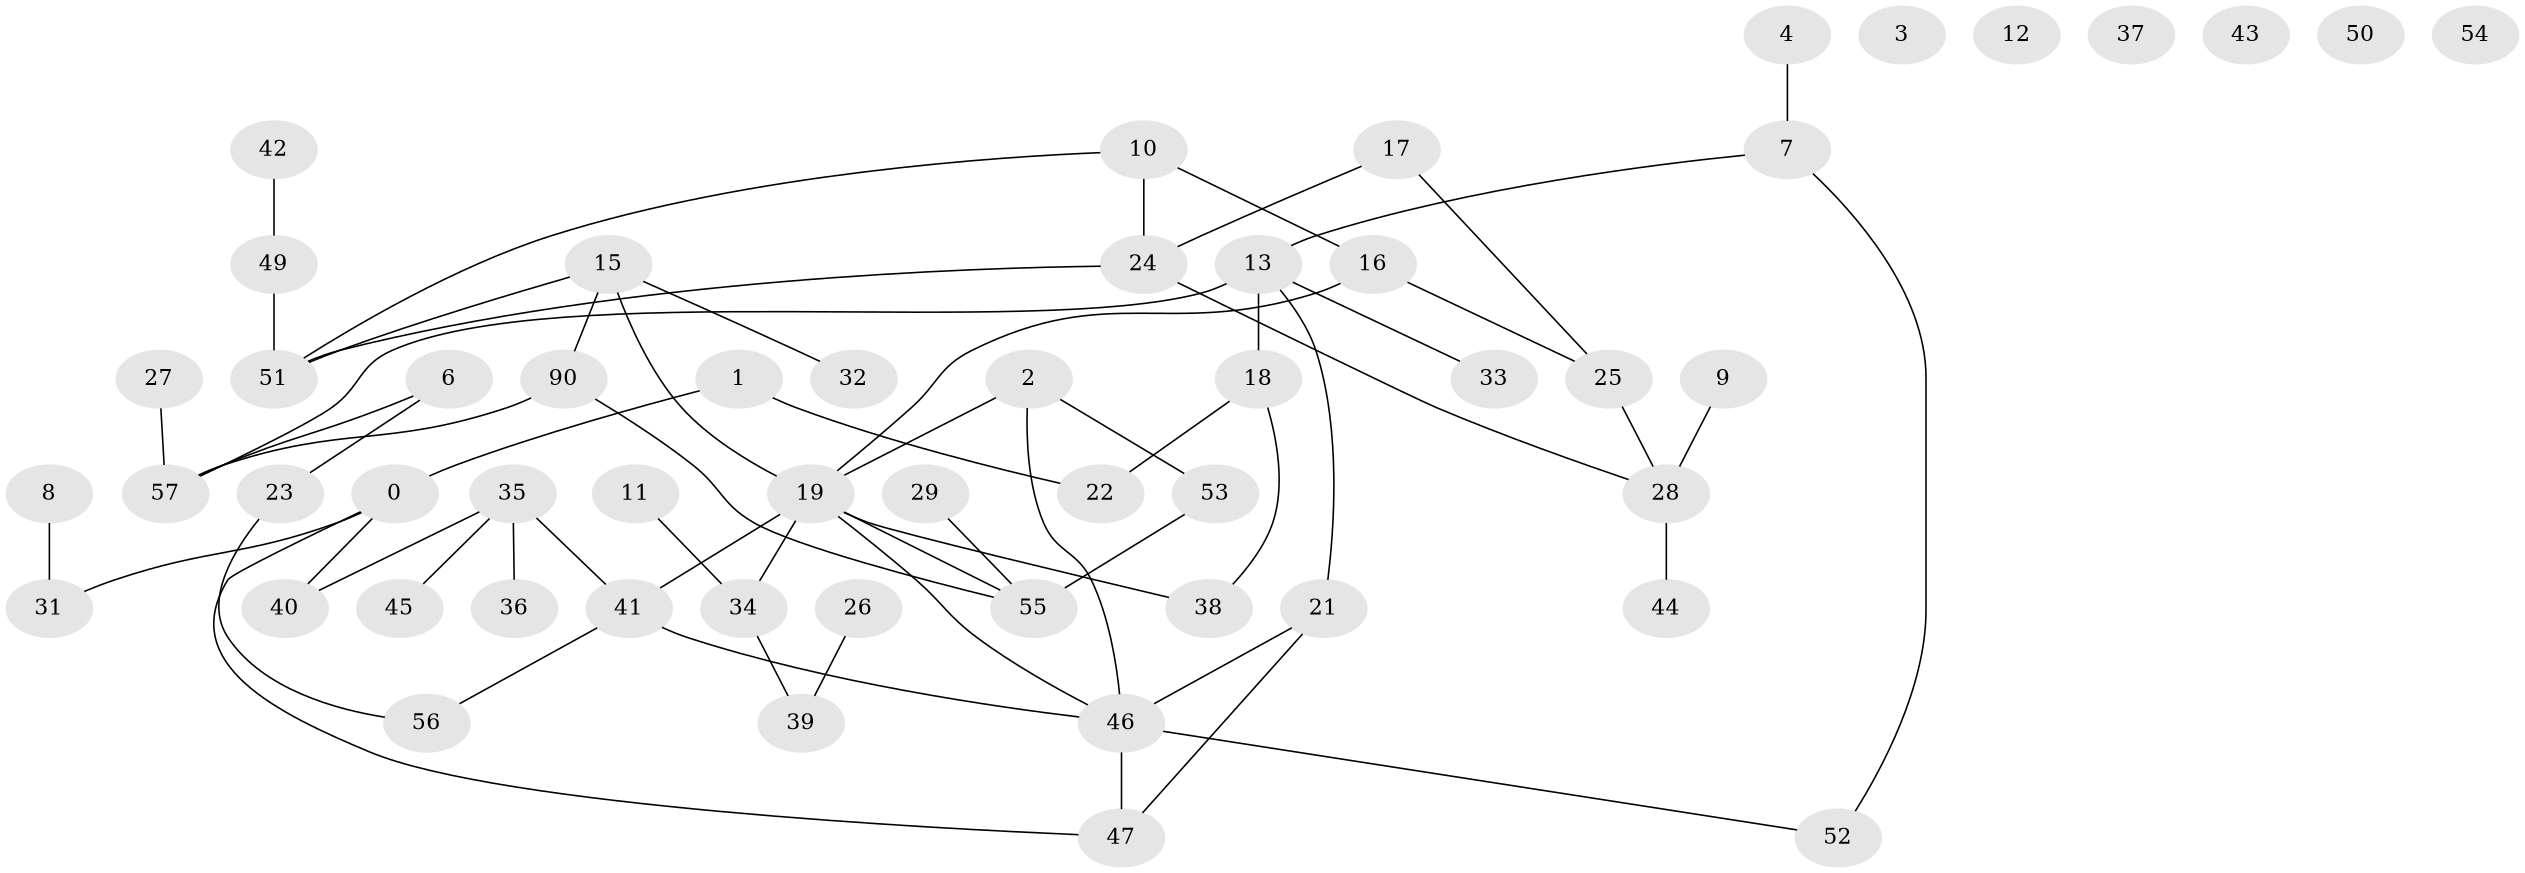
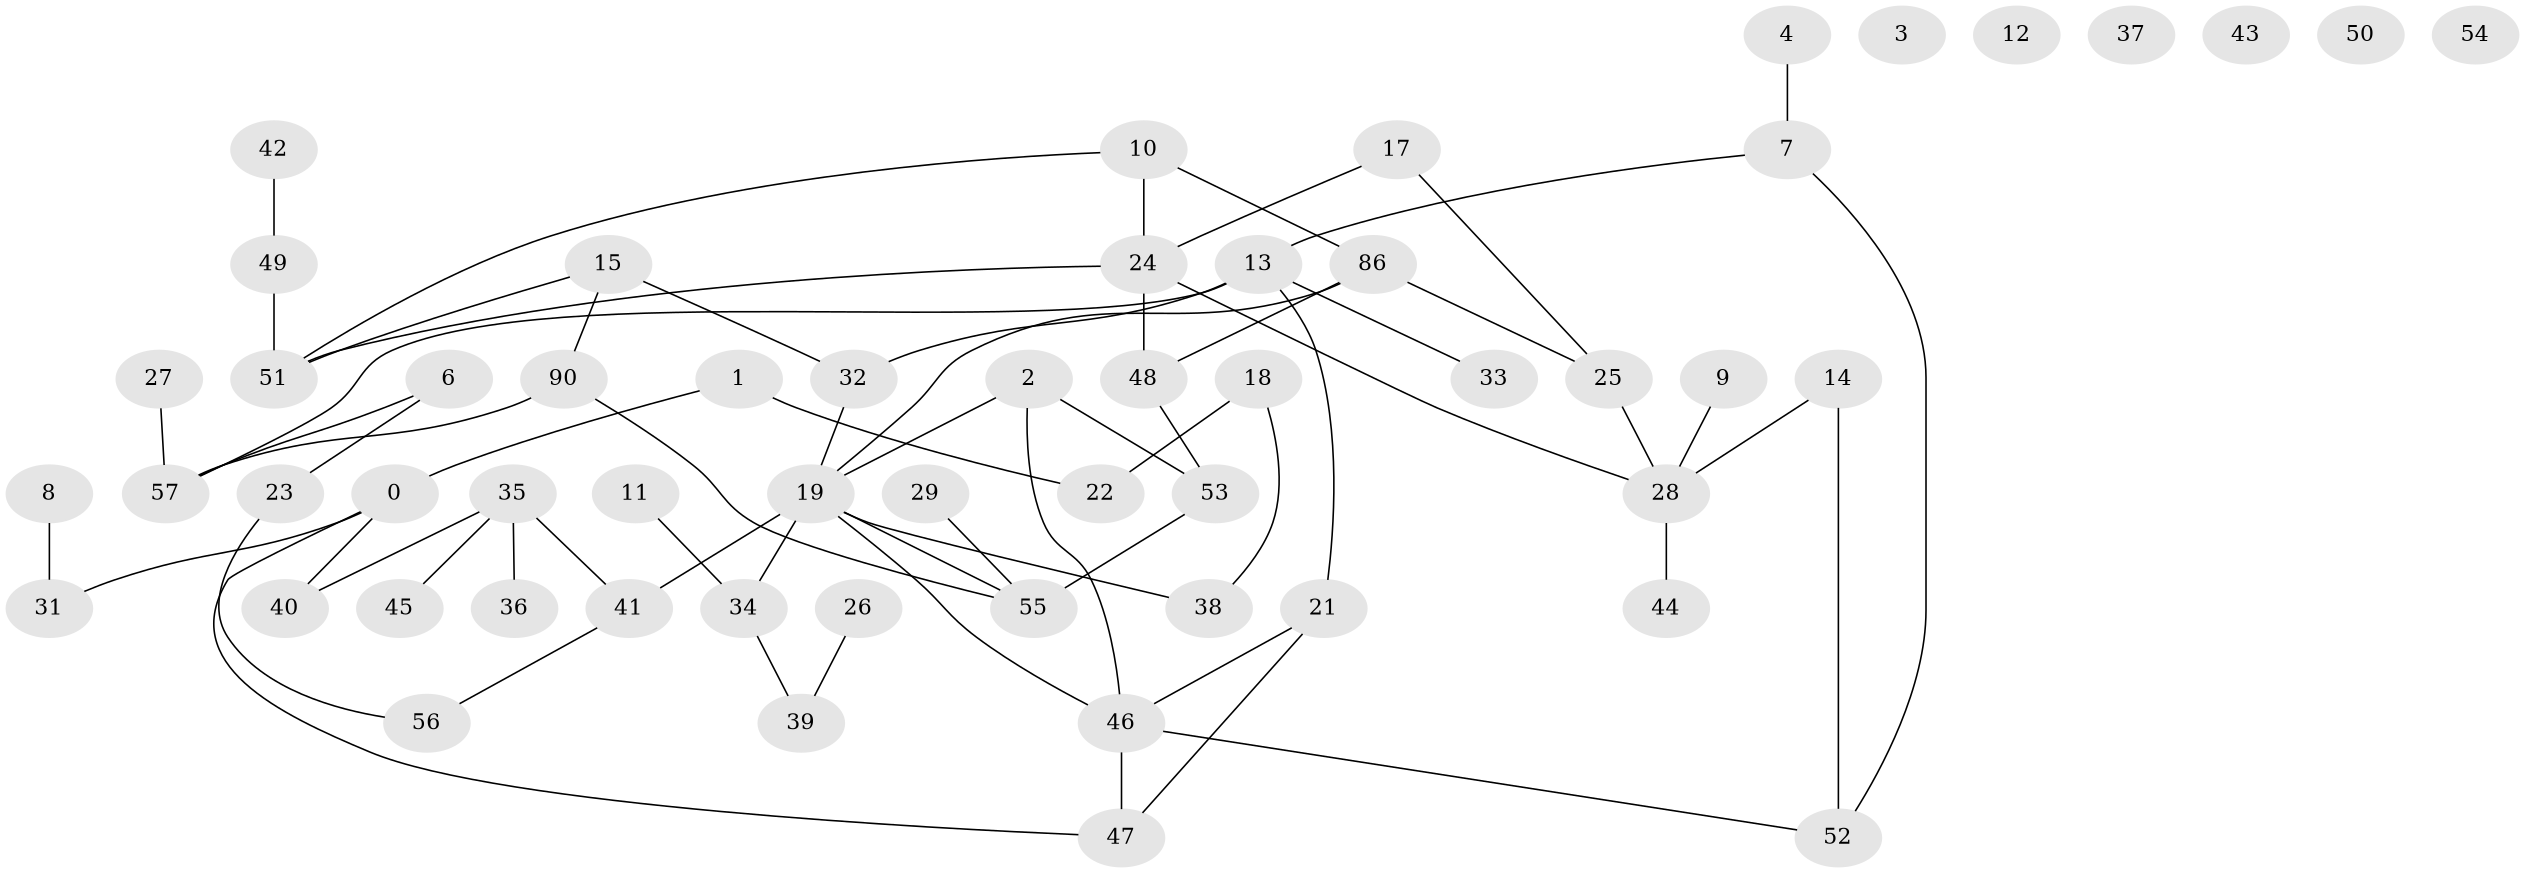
node "16": label "16" -> "86"
edge "13" -- "18": now "13" -- "32"
node "48": added
node "14": added
edge "15" -- "19": now "32" -- "19"
edge "41" -- "46": removed
